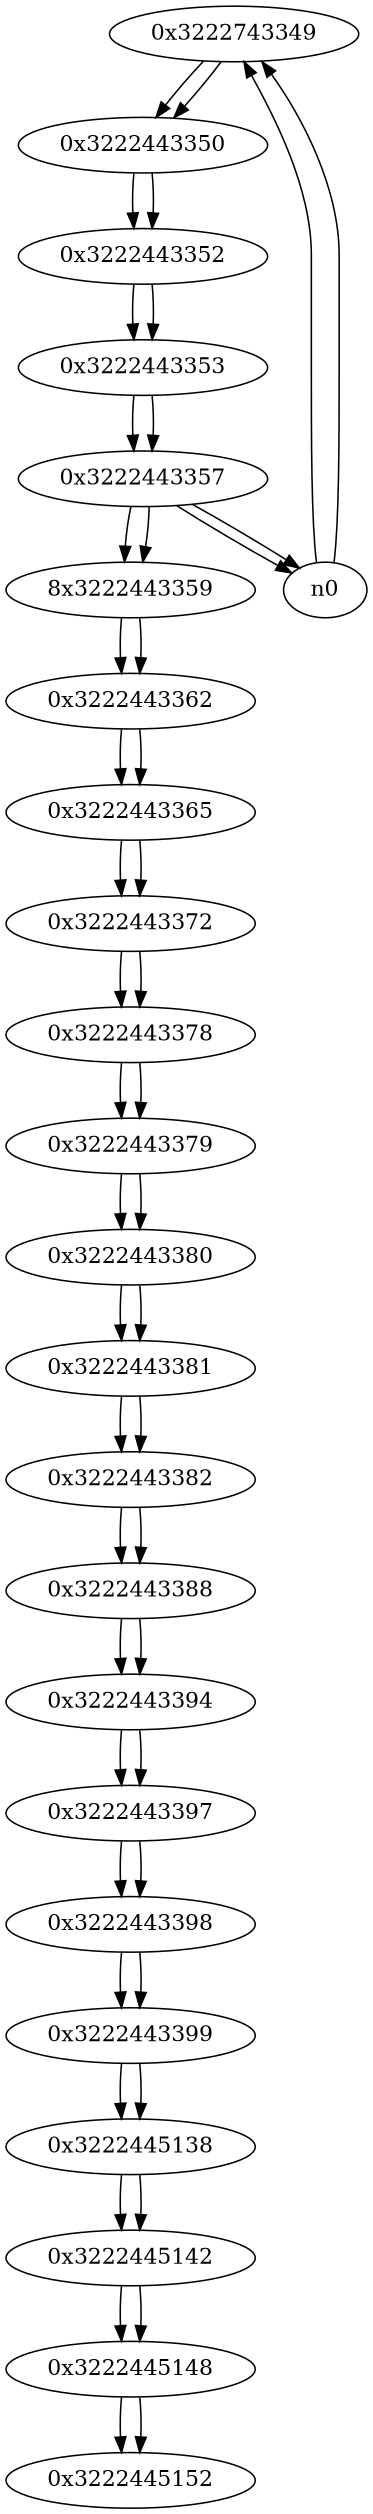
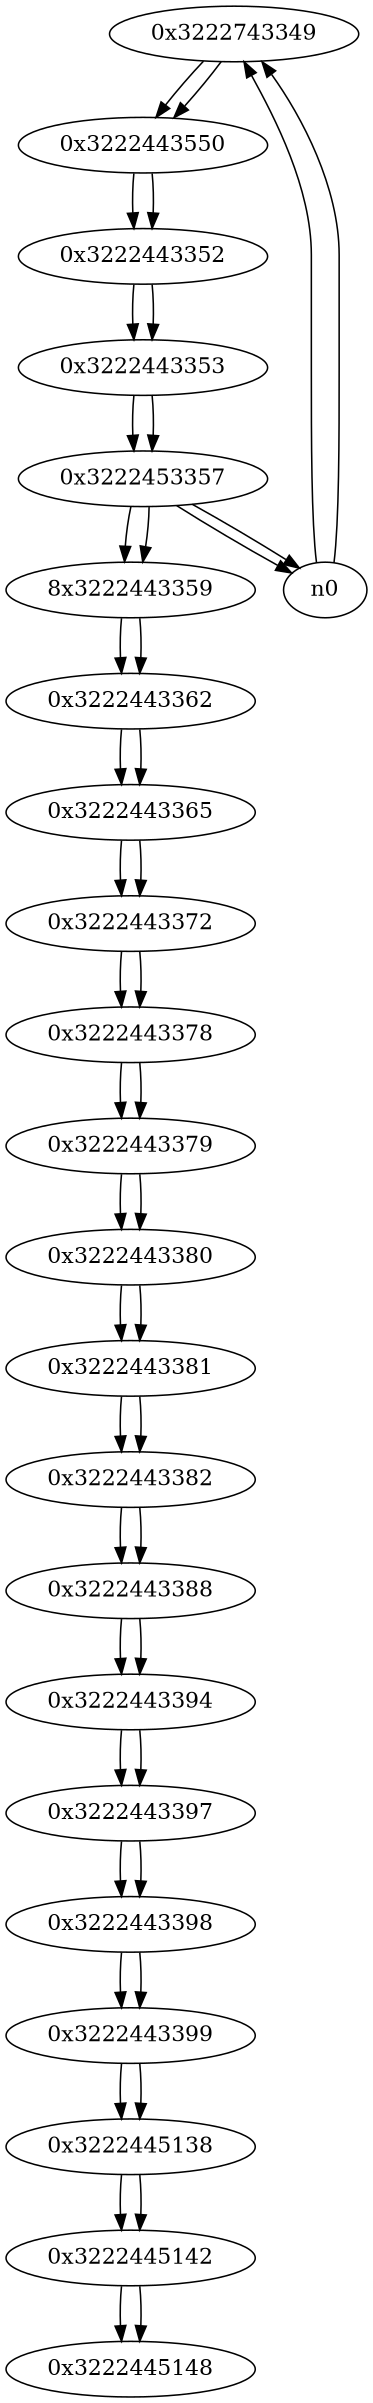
node "0x3222443350": label "0x3222443350" -> "0x3222443550"
node "0x3222443357": label "0x3222443357" -> "0x3222453357"
node "0x3222445152": removed
